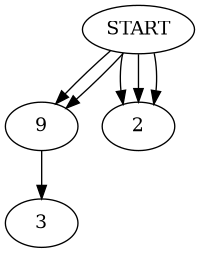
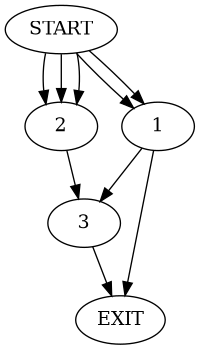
node "9": label "9" -> "1"
edge "2" -> "3": added
node "EXIT": added
